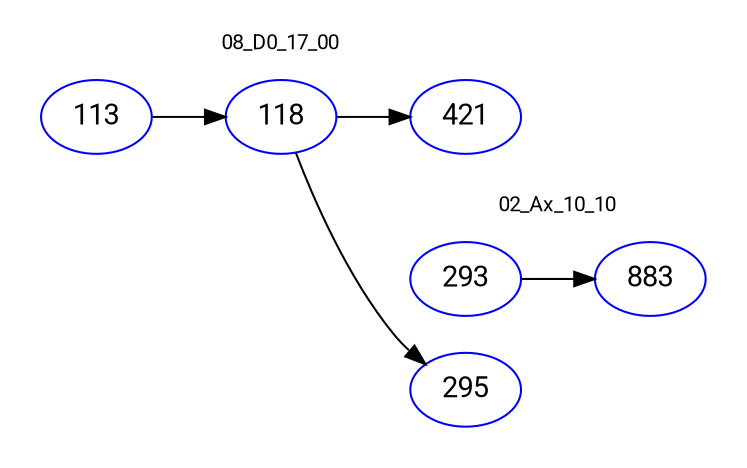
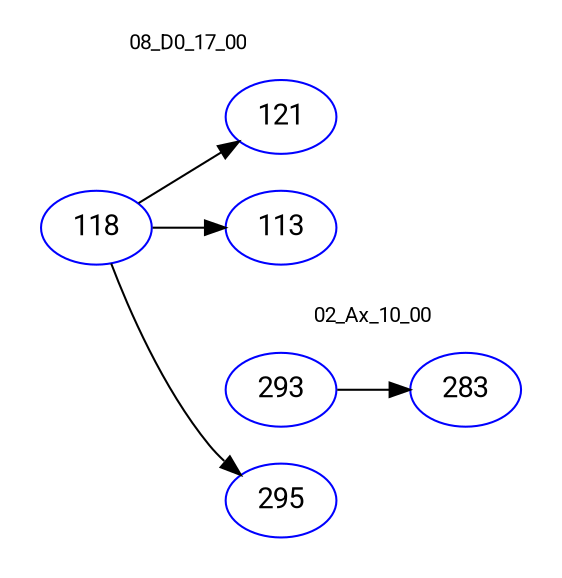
edge "113" -> "118": reversed
node "421": label "421" -> "121"
cluster "02_Ax_10_10": label "02_Ax_10_10" -> "02_Ax_10_00"
node "883": label "883" -> "283"
